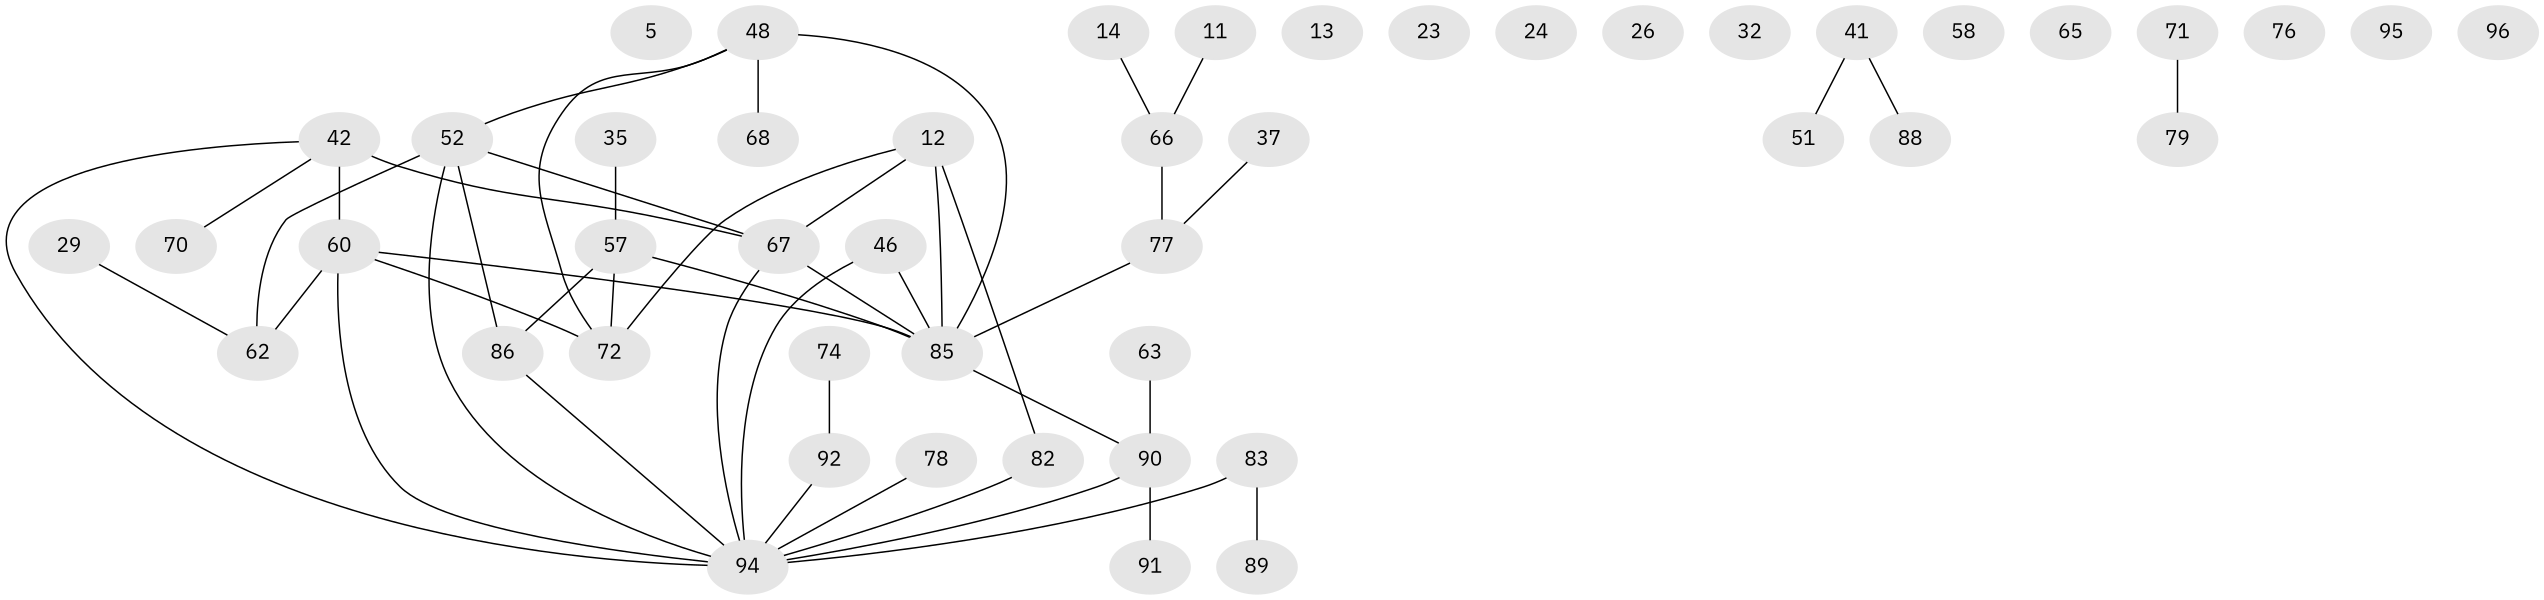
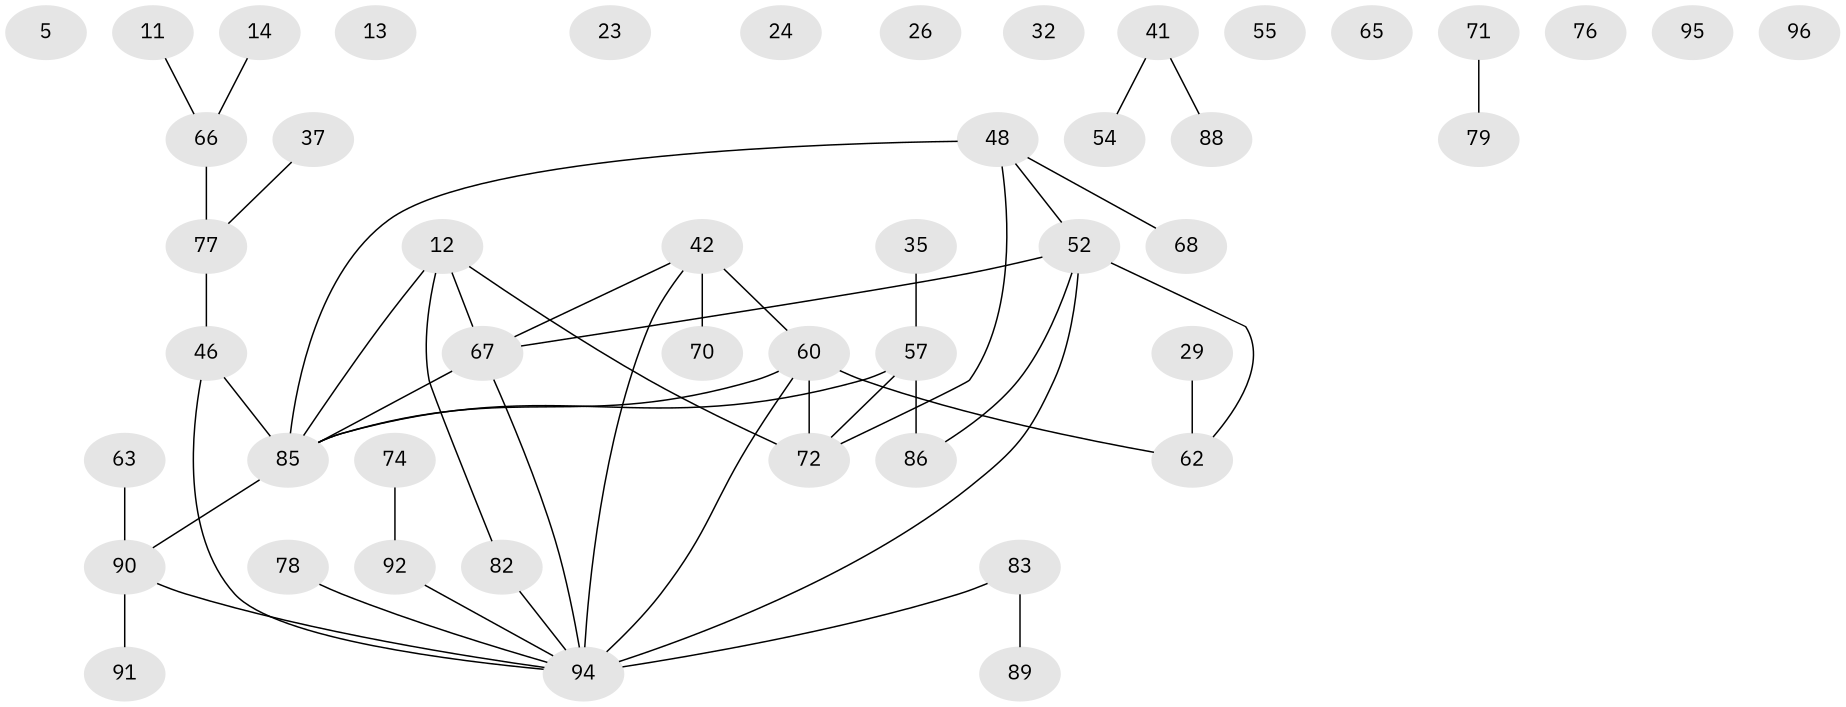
node "58": label "58" -> "55"
node "51": label "51" -> "54"
edge "77" -- "85": now "77" -- "46"
edge "86" -- "94": removed
